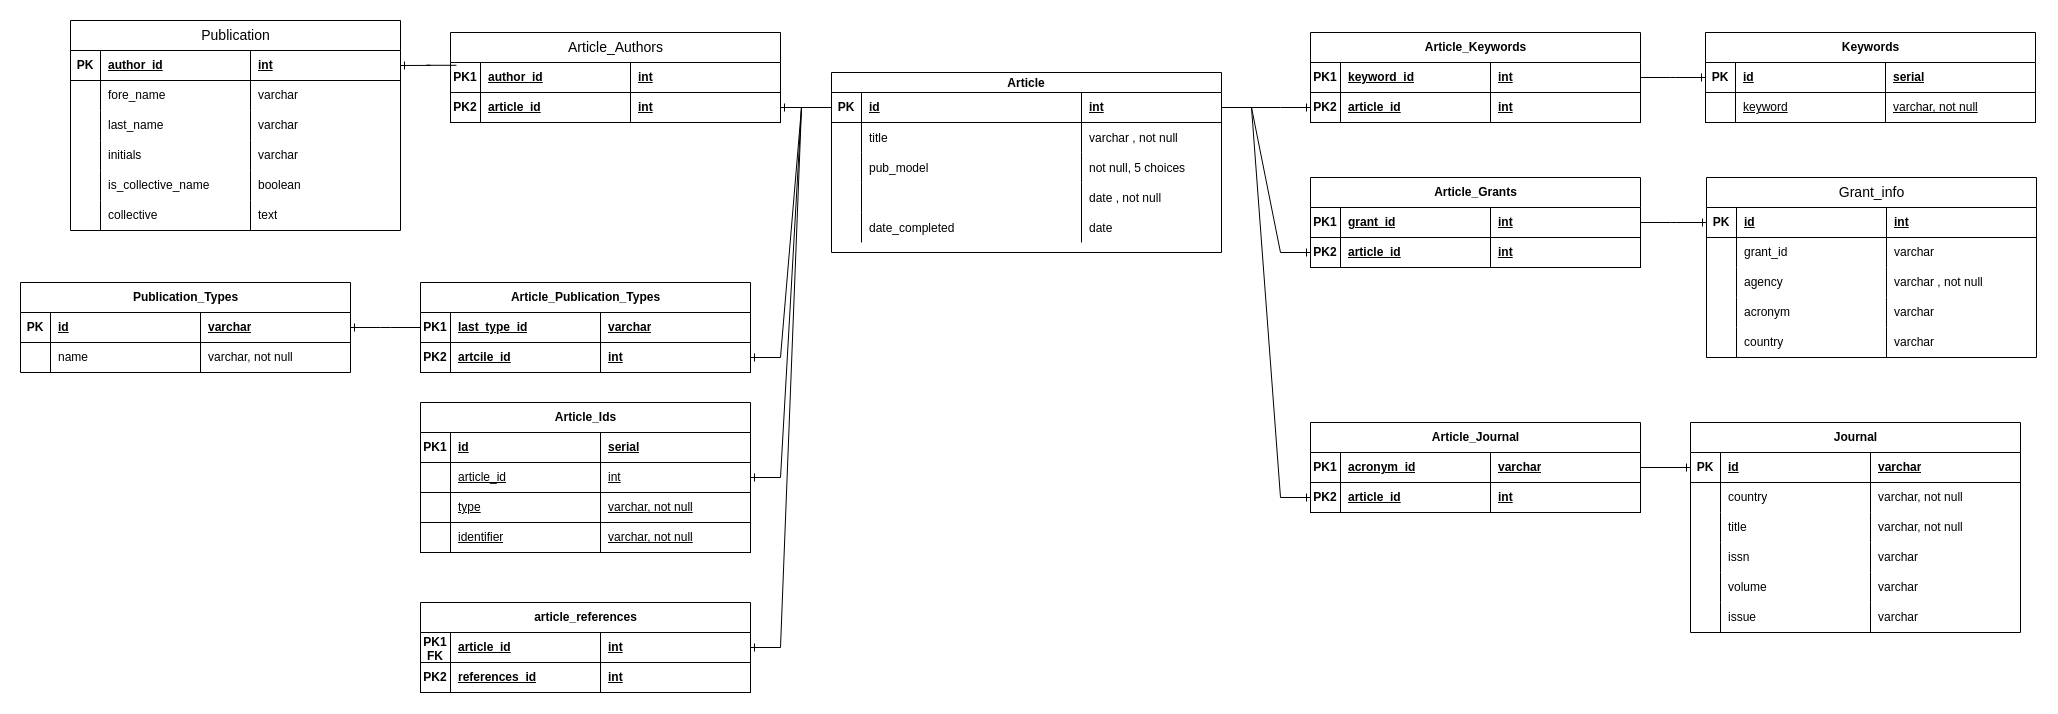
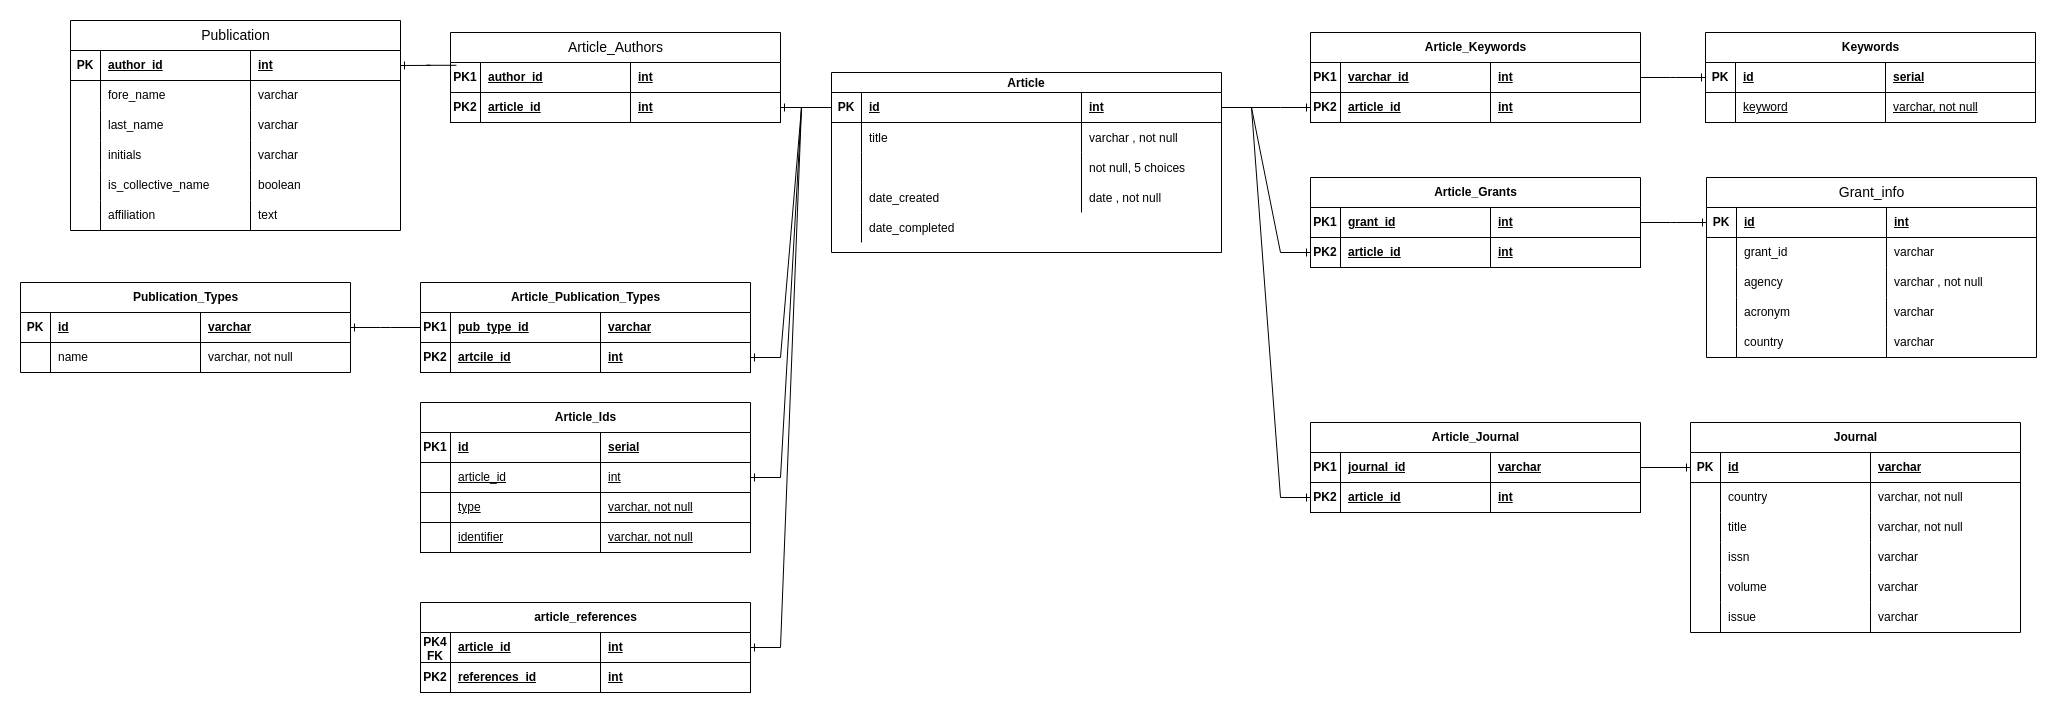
node "keyword_id": label "keyword_id" -> "varchar_id"
node "pub_model": removed
node "date_created": added
node "collective": label "collective" -> "affiliation"
node "date": removed
node "last_type_id": label "last_type_id" -> "pub_type_id"
node "acronym_id": label "acronym_id" -> "journal_id"
node "PK1 FK": label "PK1 FK" -> "PK4 FK"
